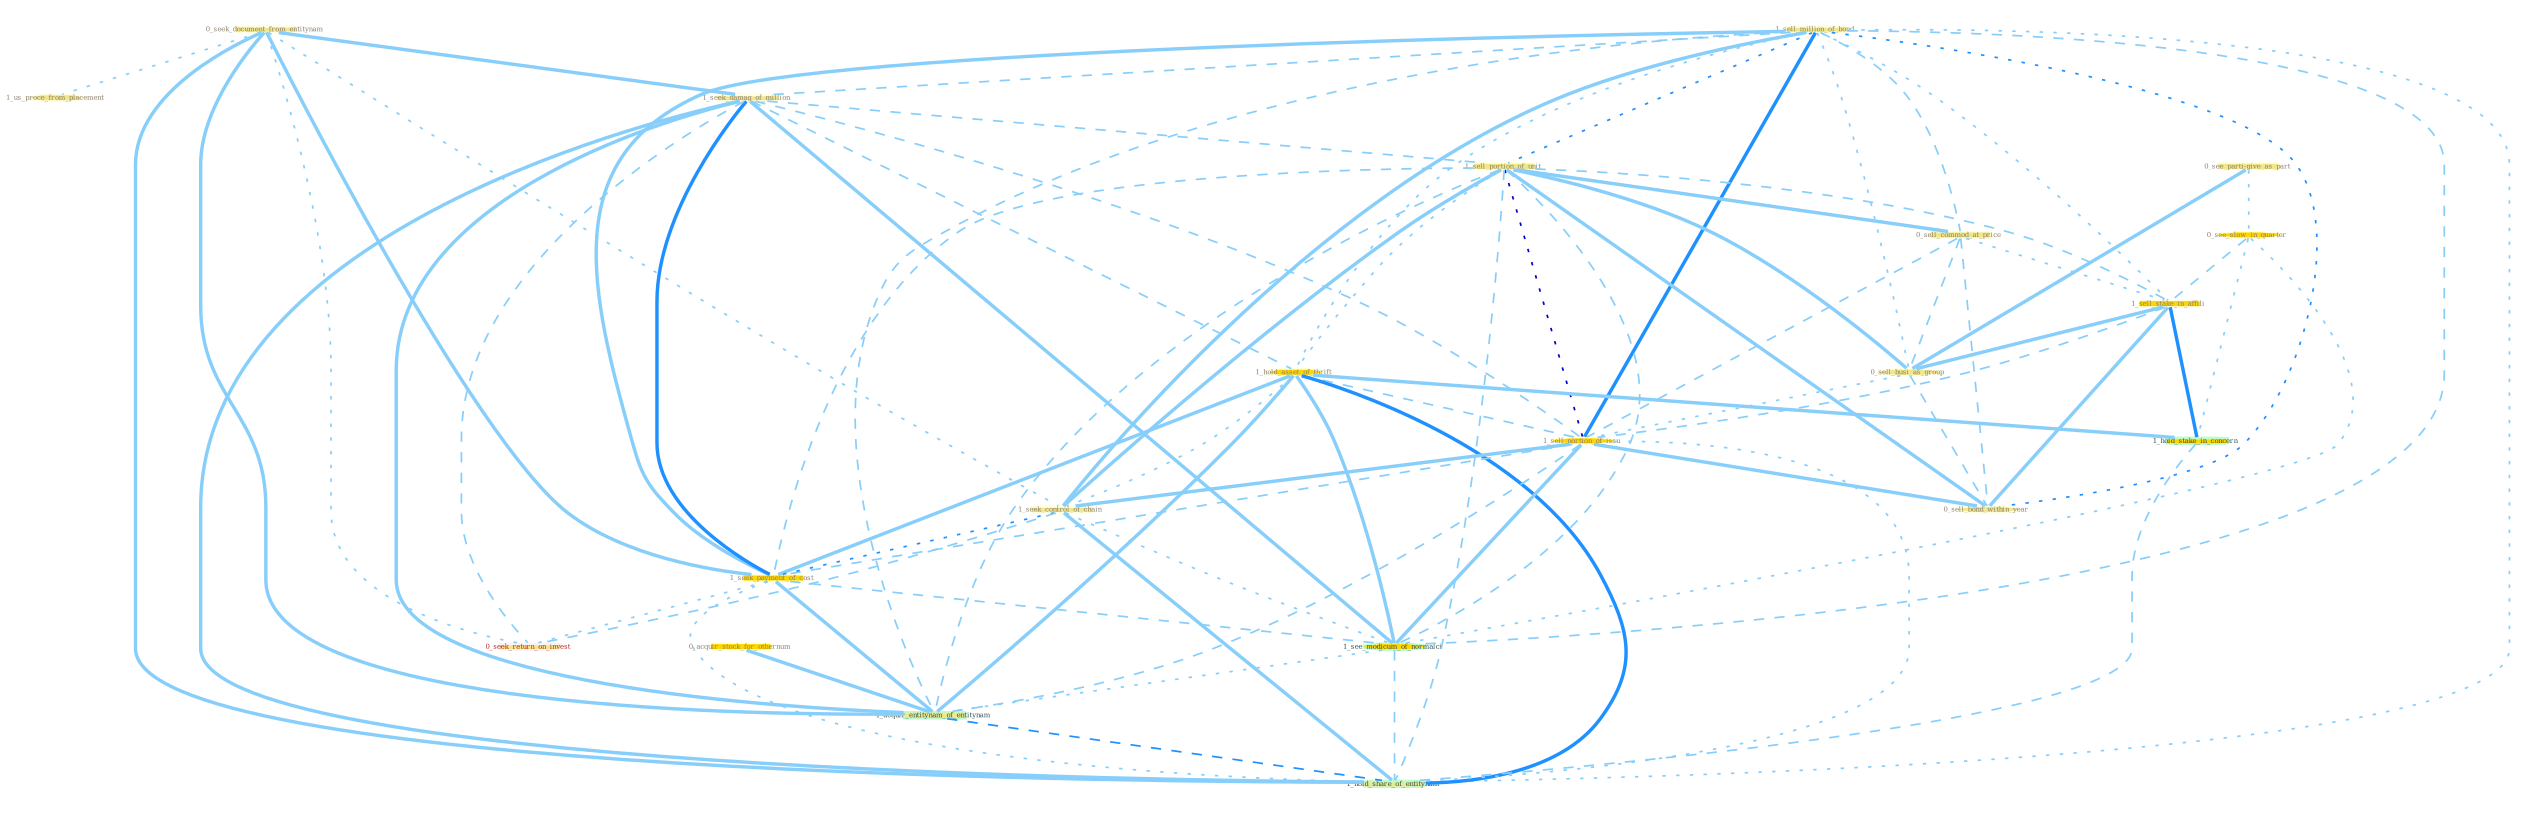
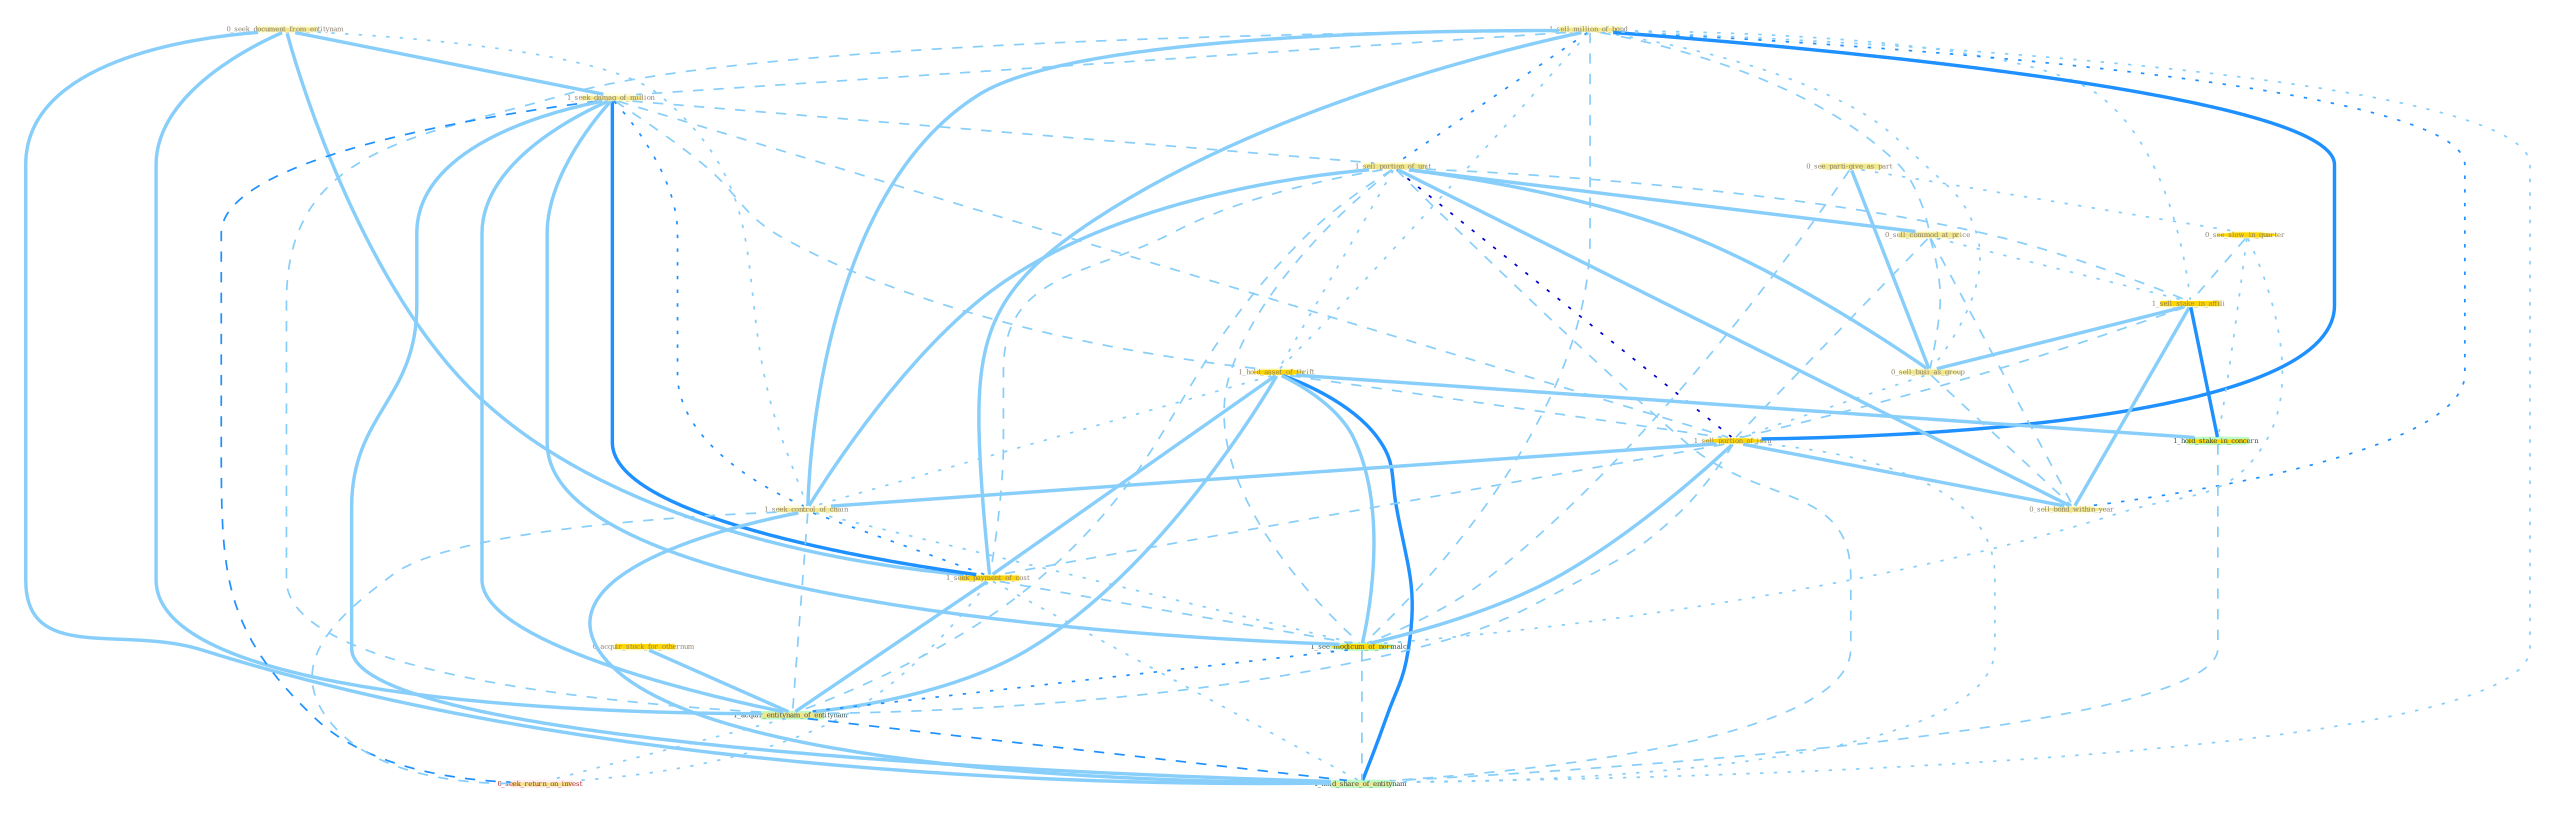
node "1_us_proce_from_placement": removed
edge "1_seek_damag_of_million" -- "1_seek_control_of_chain": added
edge "1_seek_damag_of_million" -- "0_seek_return_on_invest": color #87cefa -> #1e90ff
edge "0_seek_document_from_entitynam" -- "0_seek_return_on_invest": now "1_acquir_entitynam_of_entitynam" -- "0_seek_return_on_invest"
edge "0_see_parti-give_as_part" -- "1_see_modicum_of_normalci": added
edge "1_seek_control_of_chain" -- "1_acquir_entitynam_of_entitynam": added
edge "1_see_modicum_of_normalci" -- "1_acquir_entitynam_of_entitynam": color #87cefa -> #1e90ff
